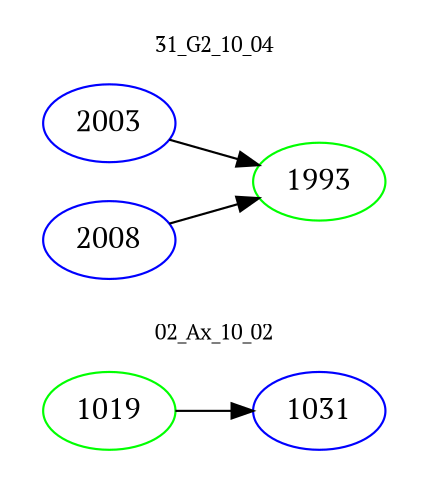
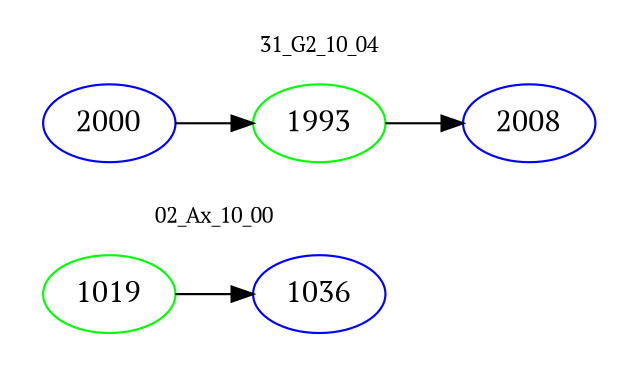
node "2003": label "2003" -> "2000"
edge "2008" -> "1993": reversed
cluster "02_Ax_10_02": label "02_Ax_10_02" -> "02_Ax_10_00"
node "1031": label "1031" -> "1036"
